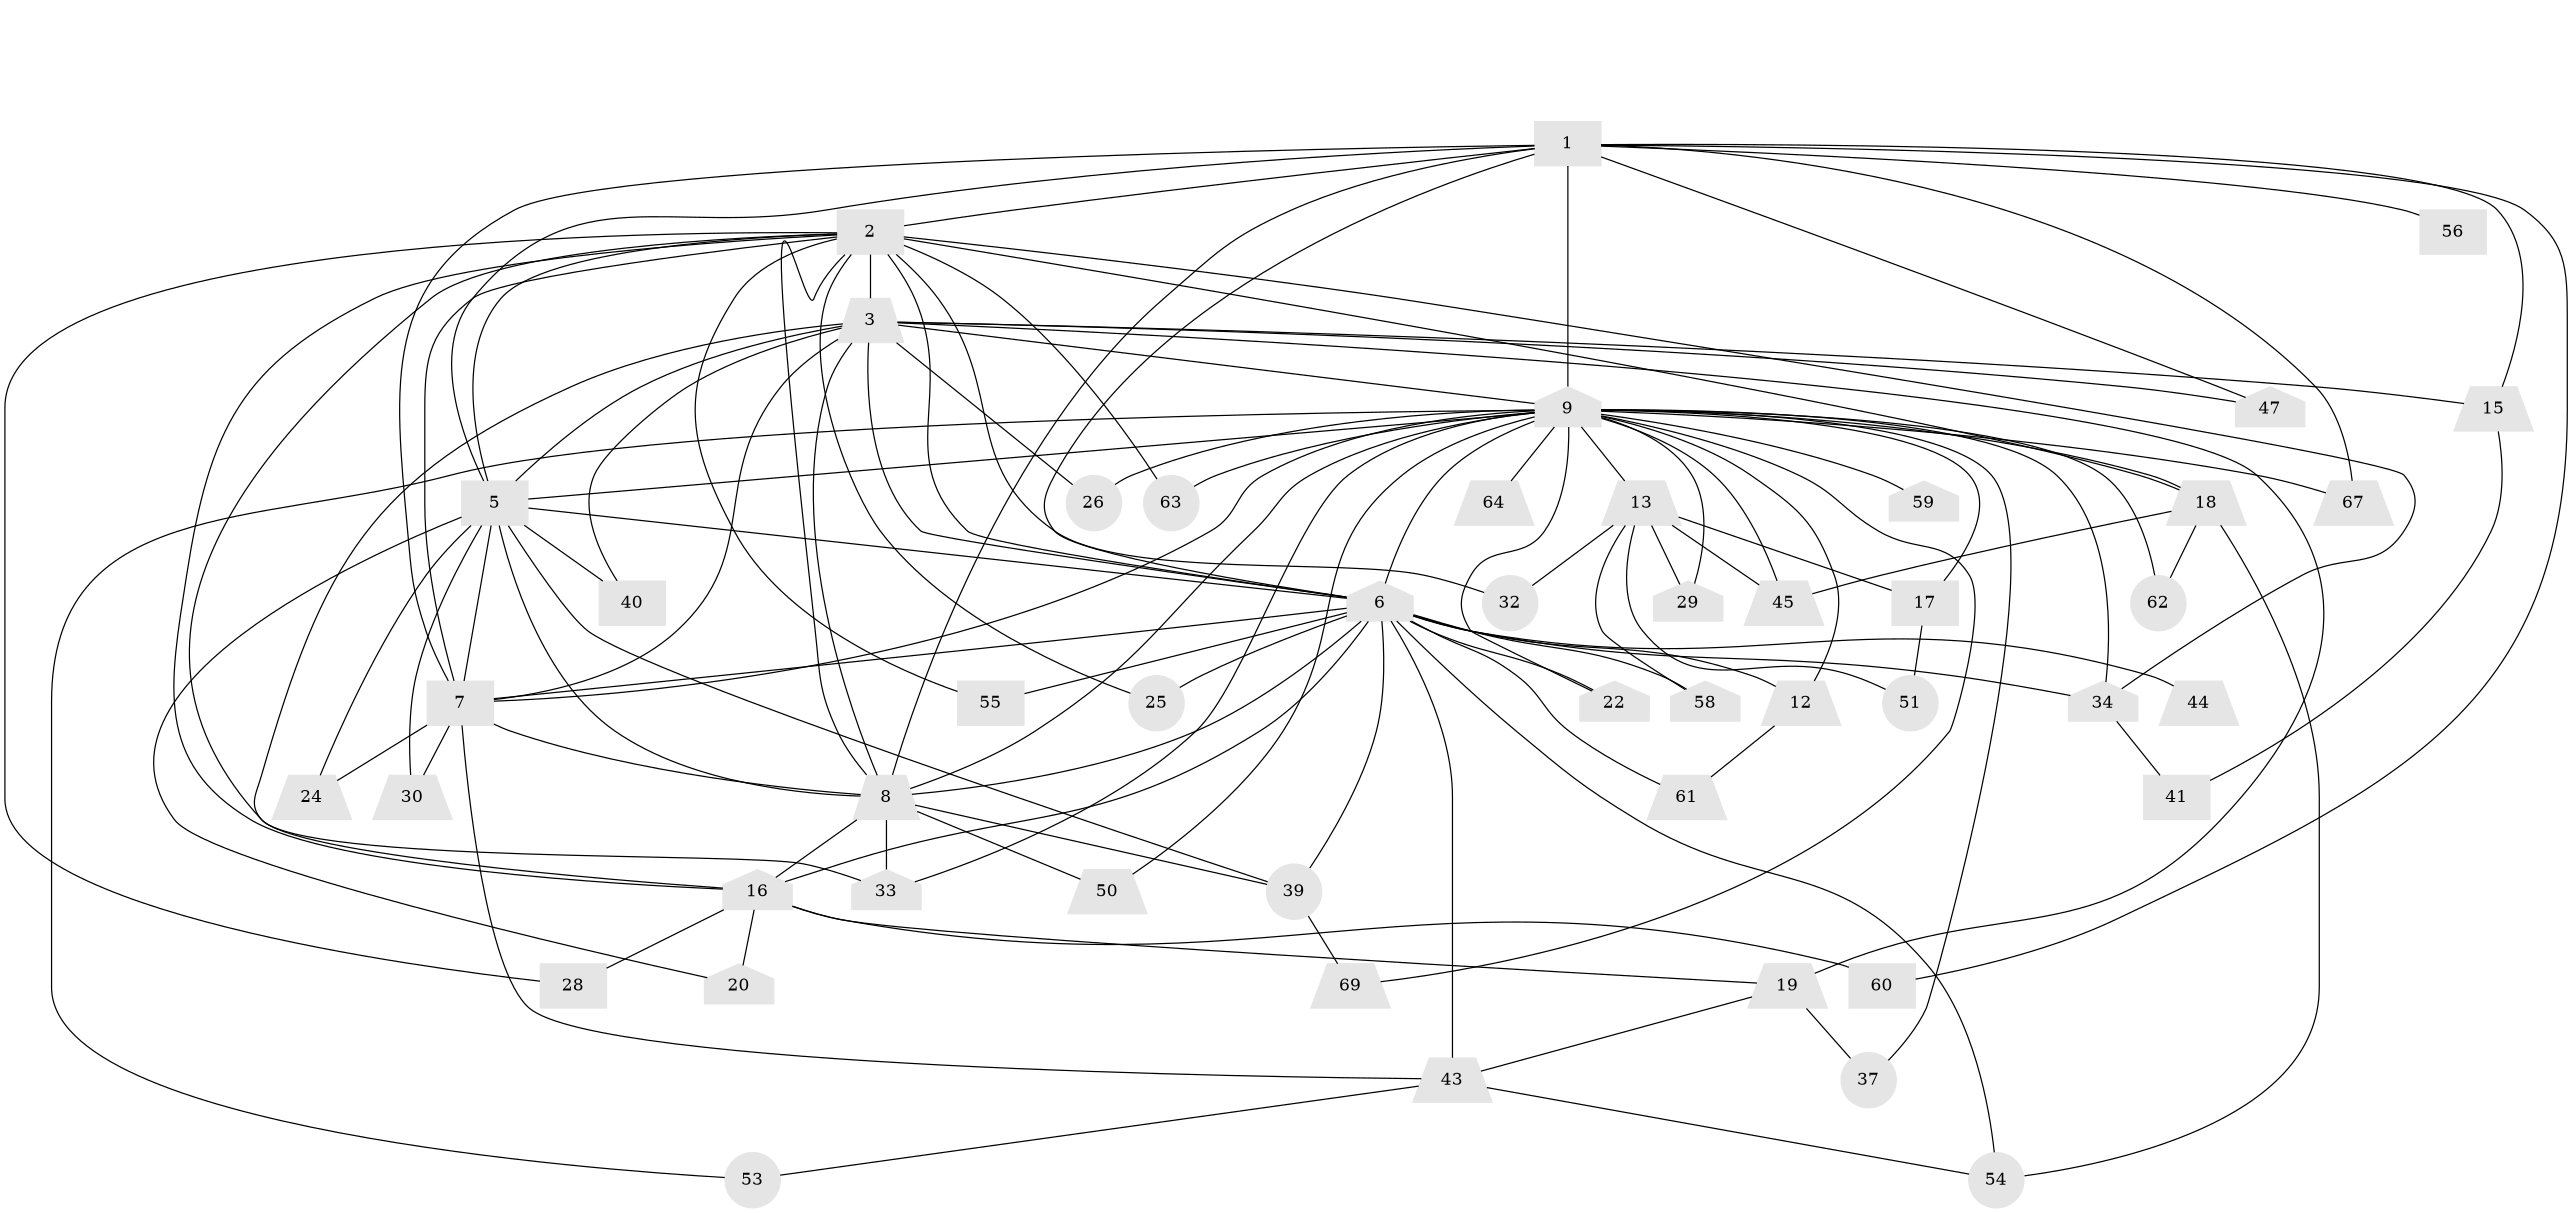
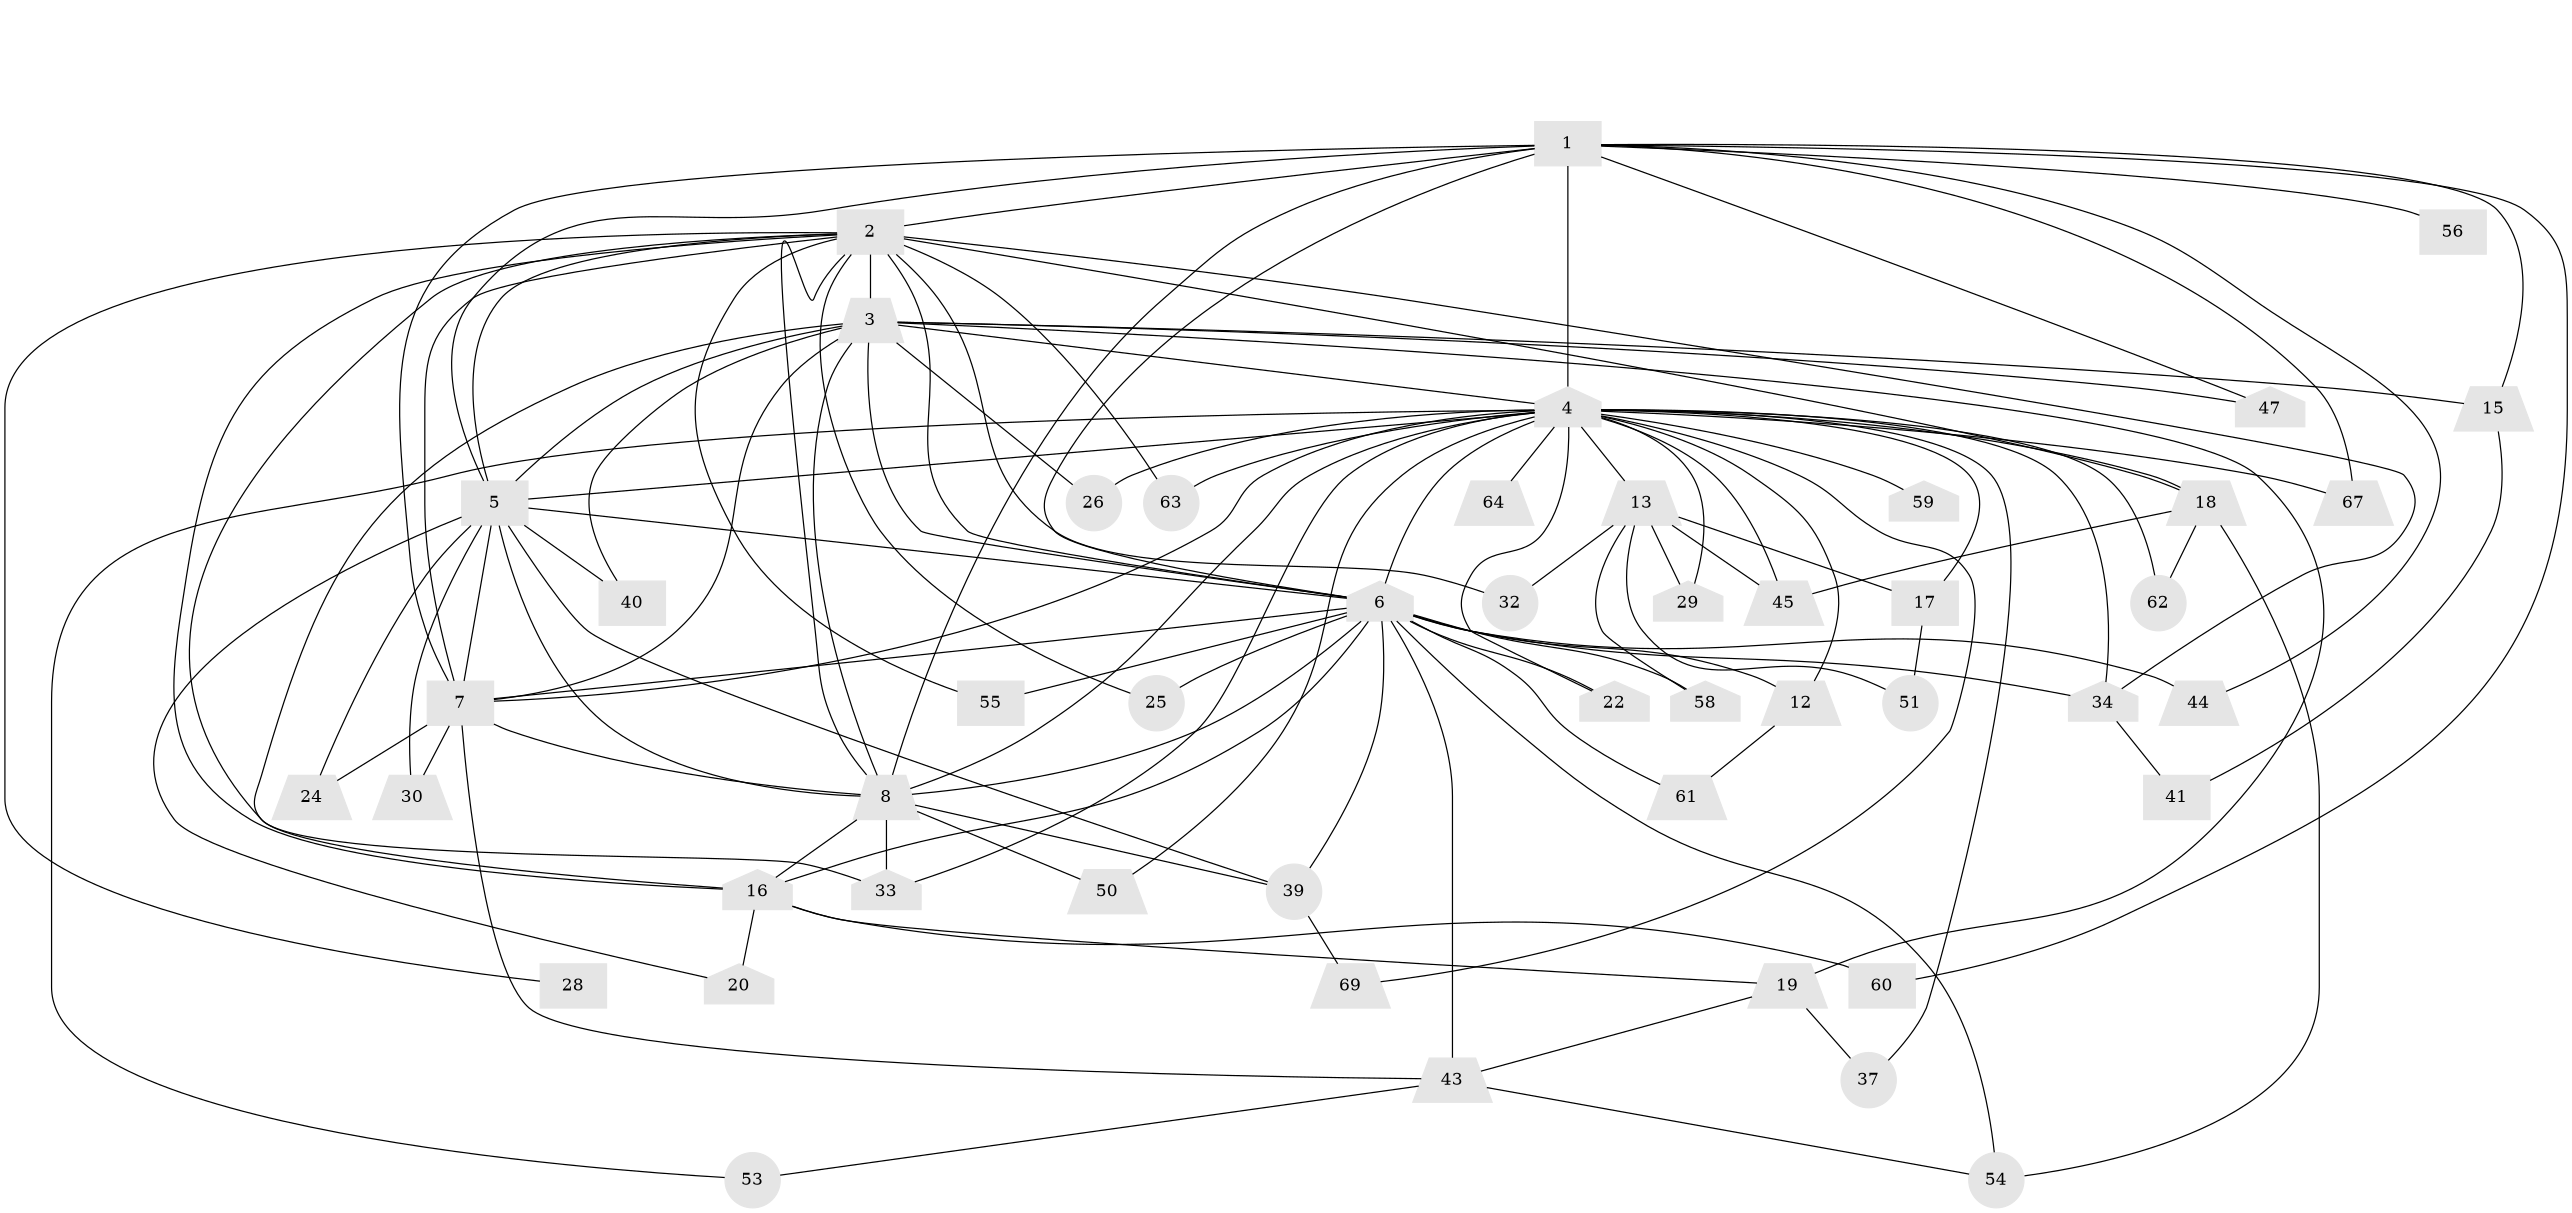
edge "1" -- "44": added
node "9": label "9" -> "4"
edge "16" -- "28": removed
